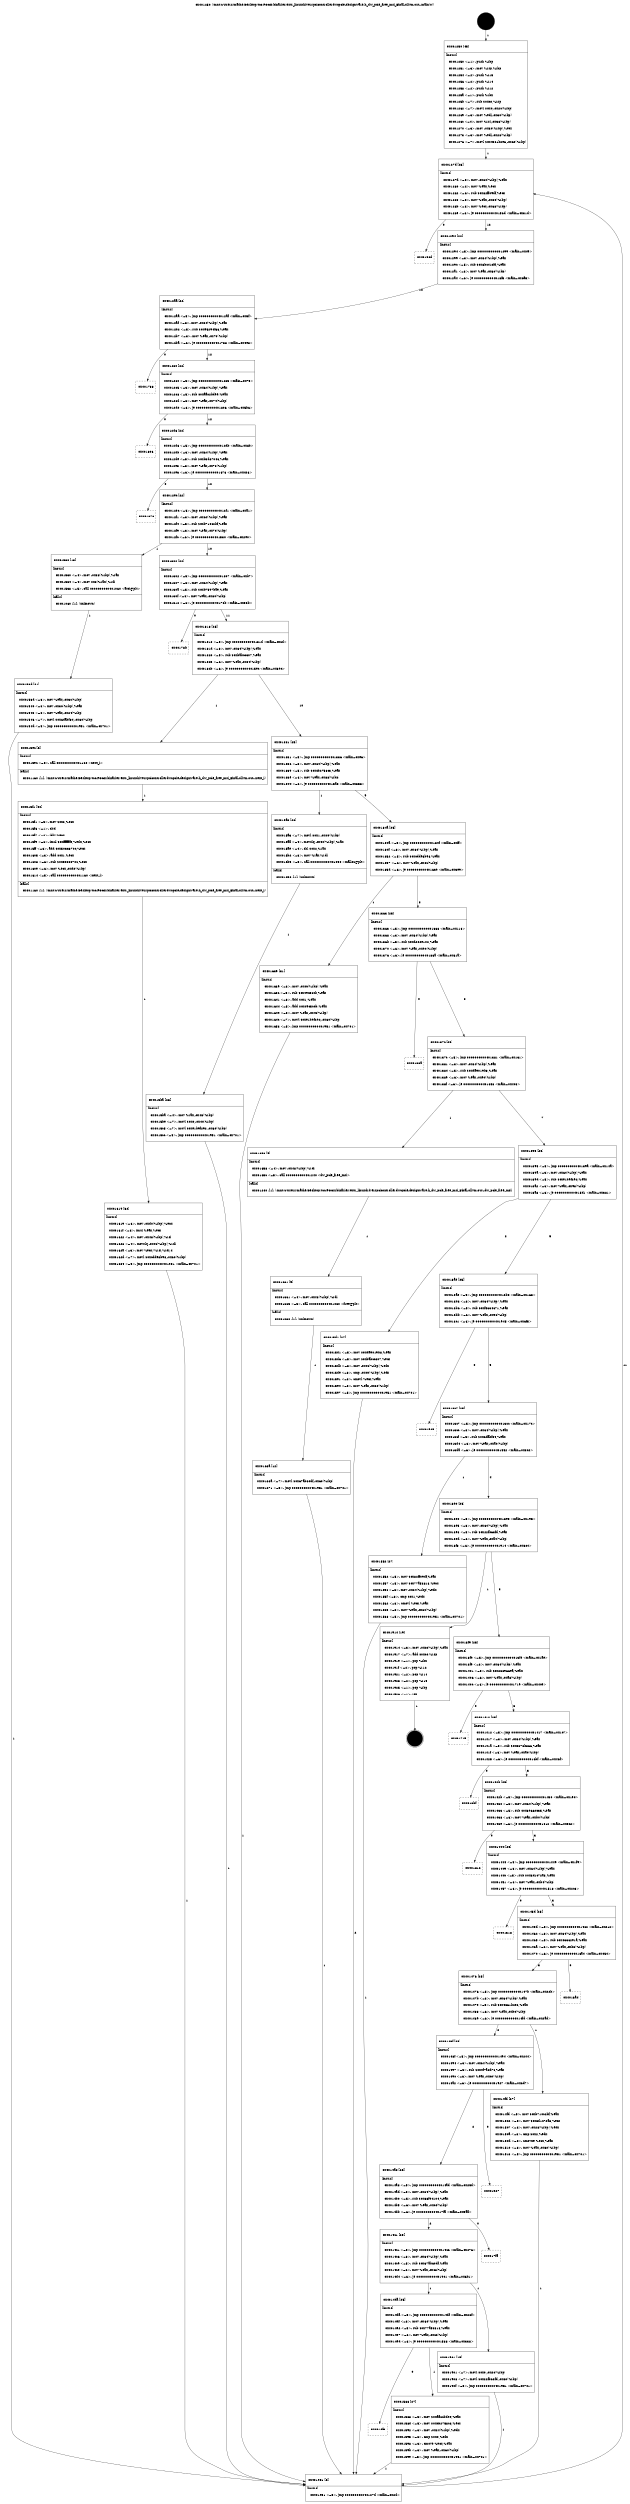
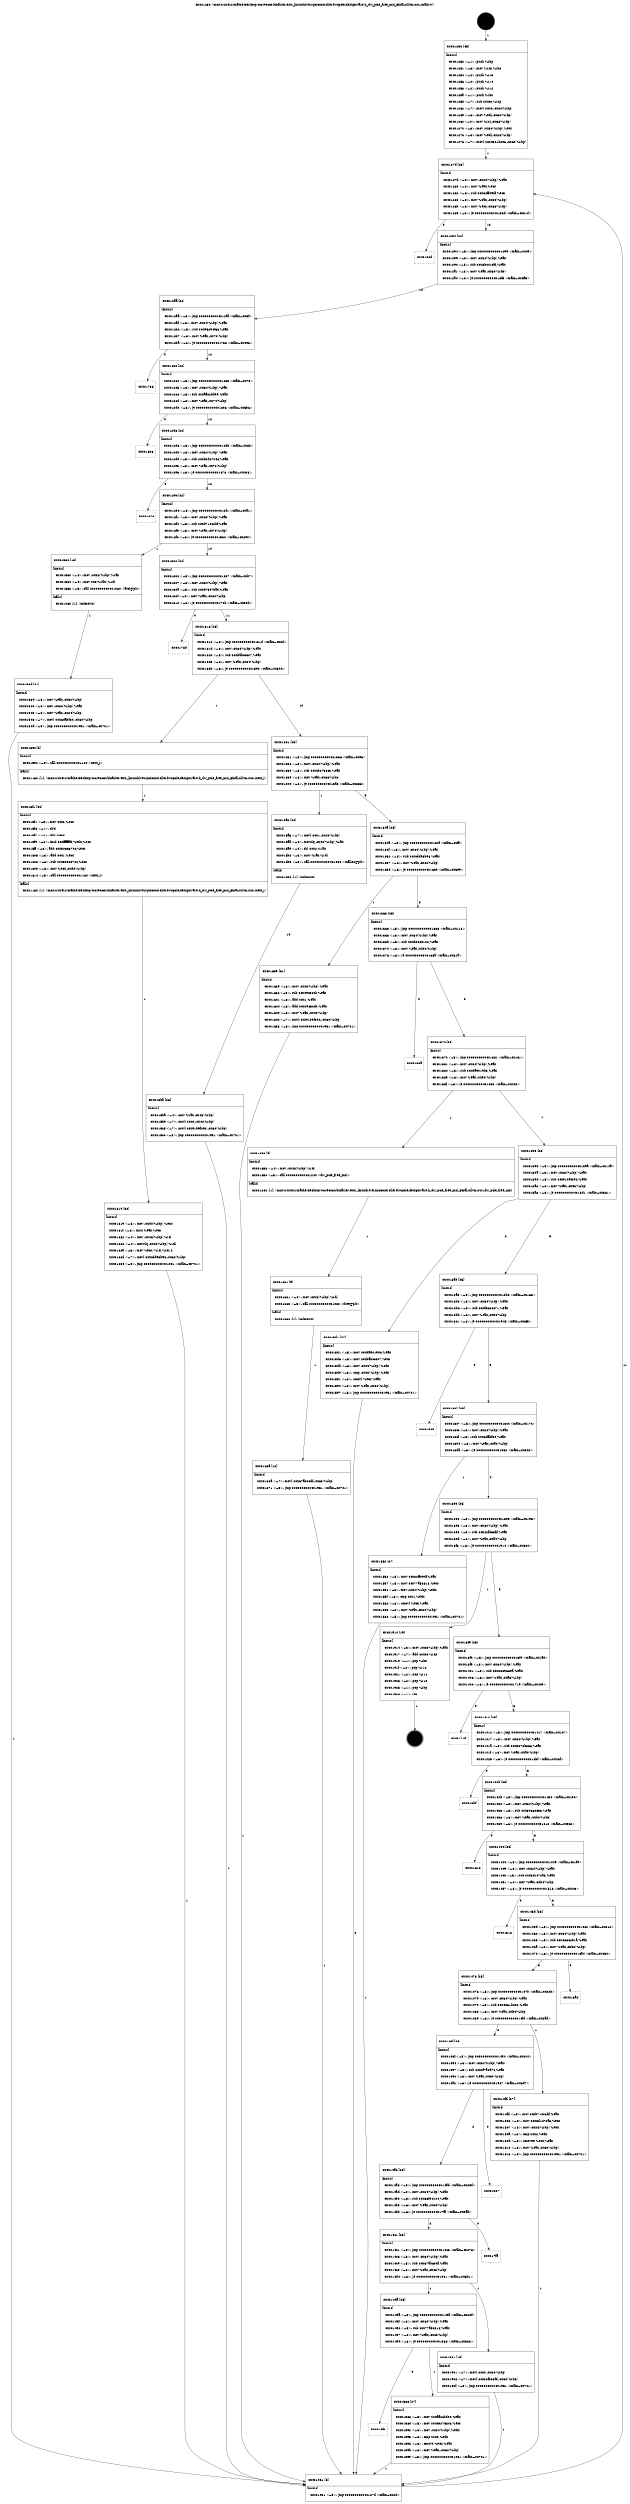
edge "0x4015a3 [23]" -> "0x4015ba [23]": label " 1" -> " 10"
